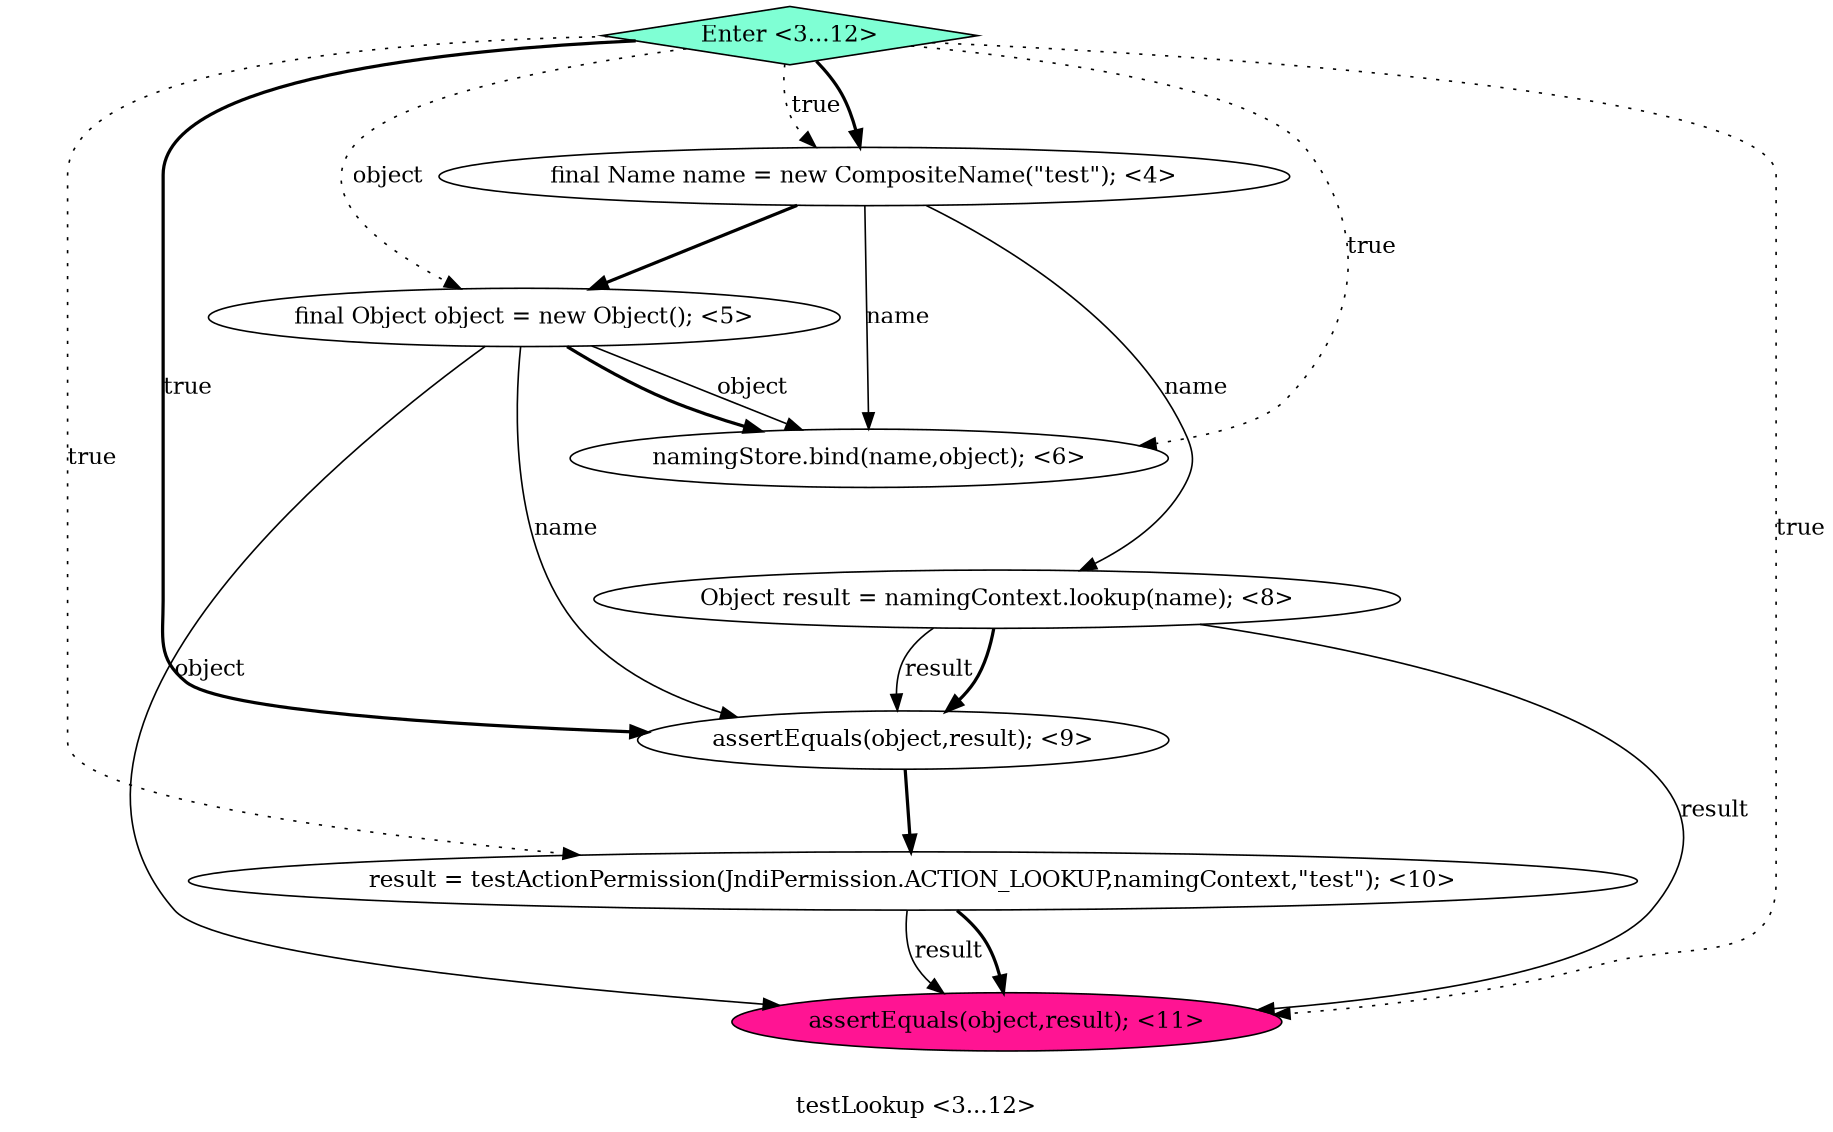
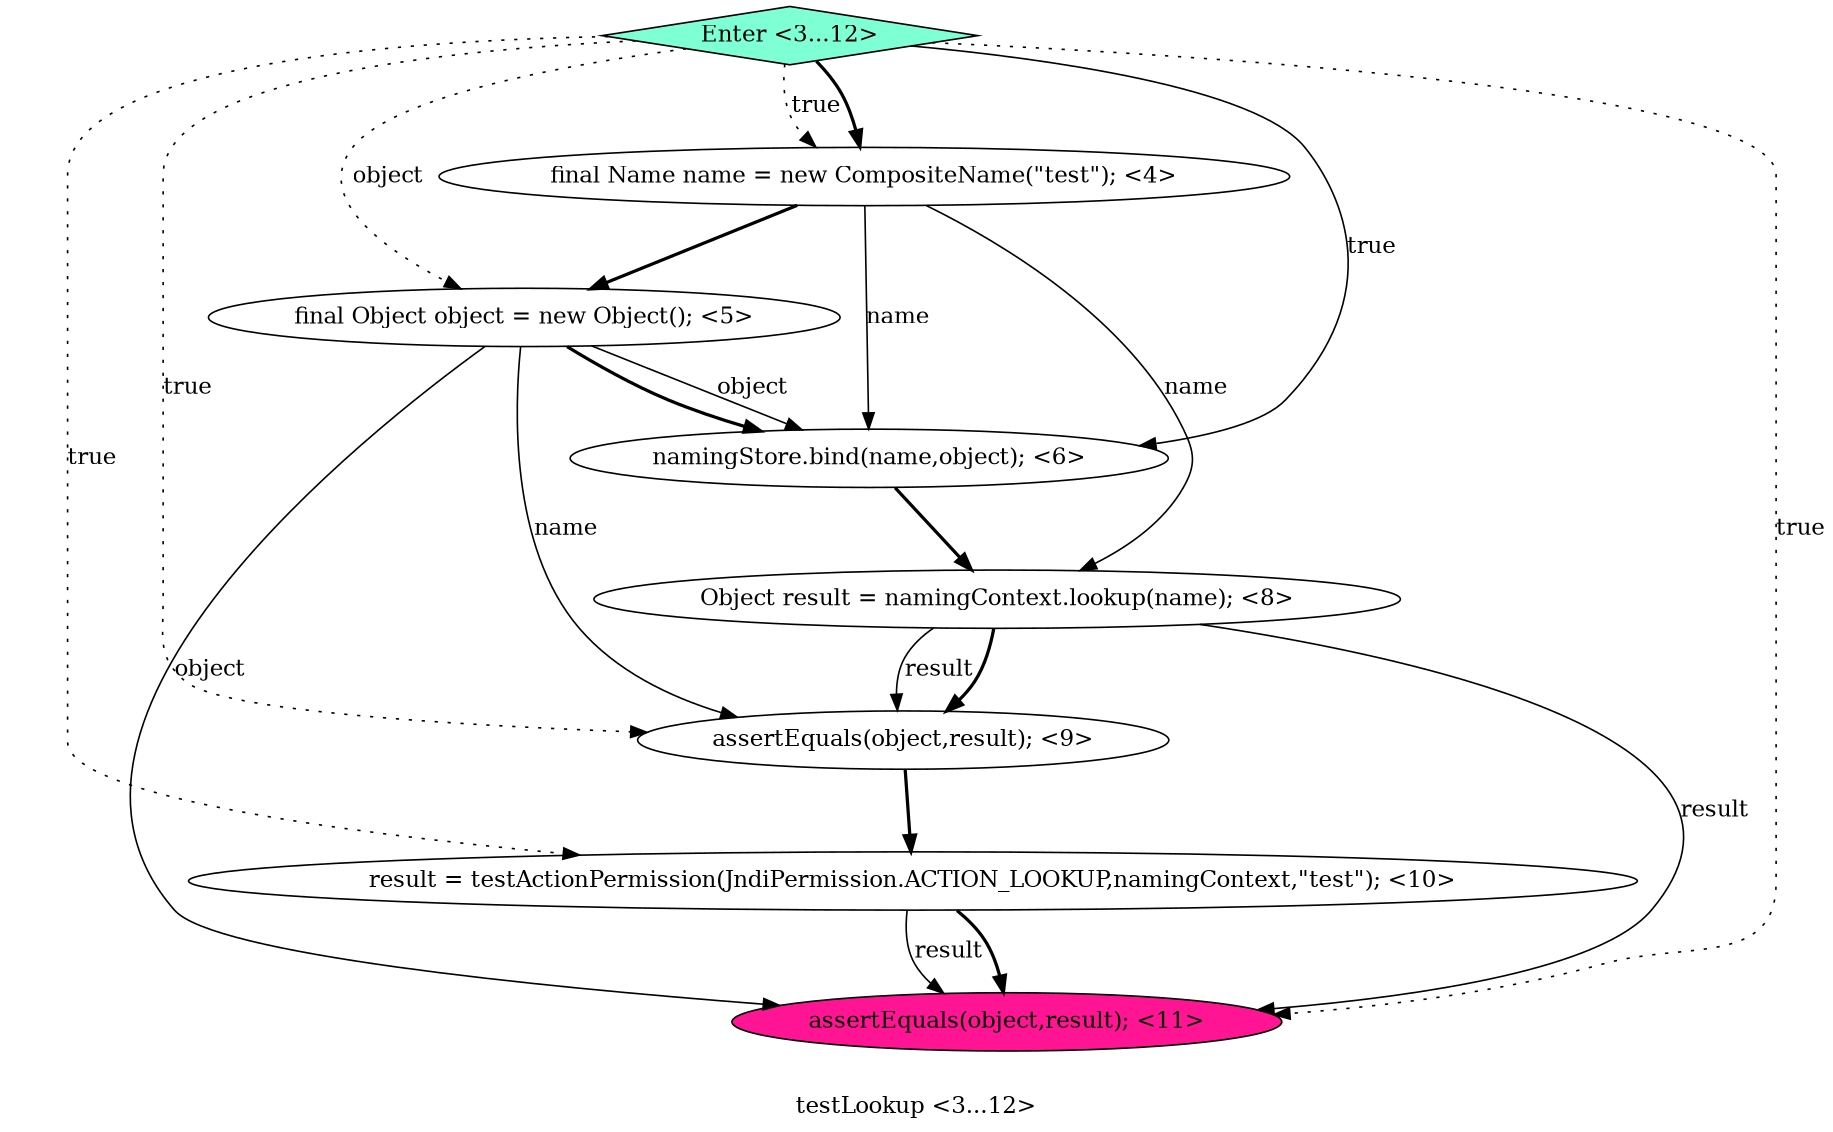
edge "Enter <3...12>" -> "namingStore.bind(name,object); <6>": style dotted -> solid
edge "Enter <3...12>" -> "assertEquals(object,result); <9>": style bold -> dotted
edge "namingStore.bind(name,object); <6>" -> "Object result = namingContext.lookup(name); <8>": added
